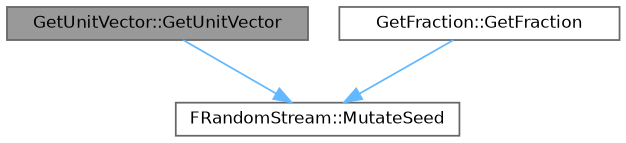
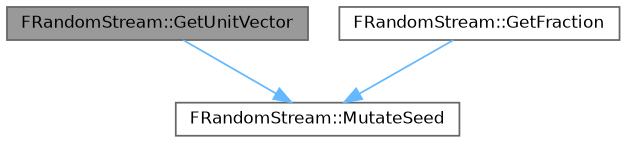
node "GetUnitVector::GetUnitVector": label "GetUnitVector::GetUnitVector" -> "FRandomStream::GetUnitVector"
node "GetFraction::GetFraction": label "GetFraction::GetFraction" -> "FRandomStream::GetFraction"
